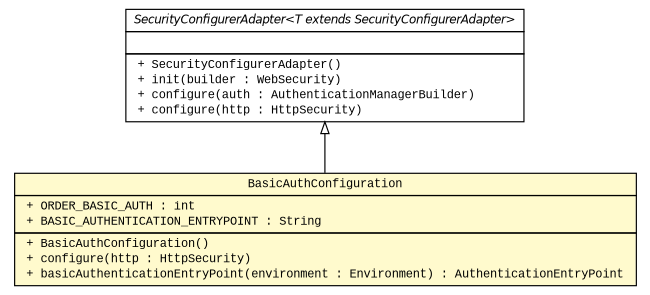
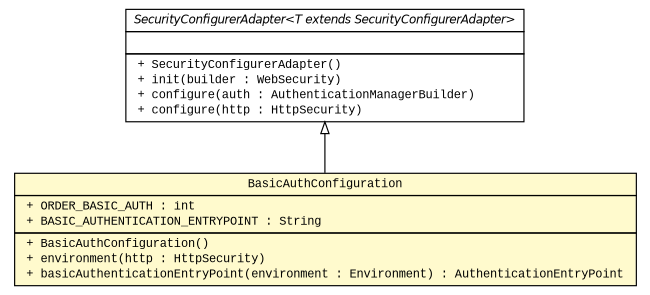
node "BasicAuthConfiguration": text "+ configure(http : HttpSecurity)" -> "+ environment(http : HttpSecurity)"
